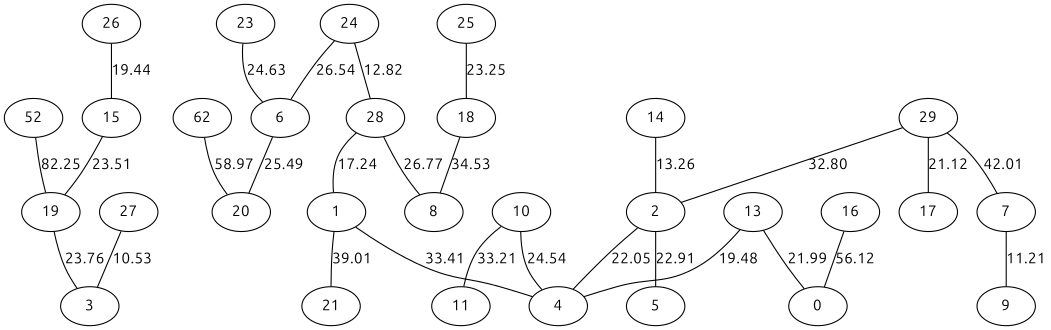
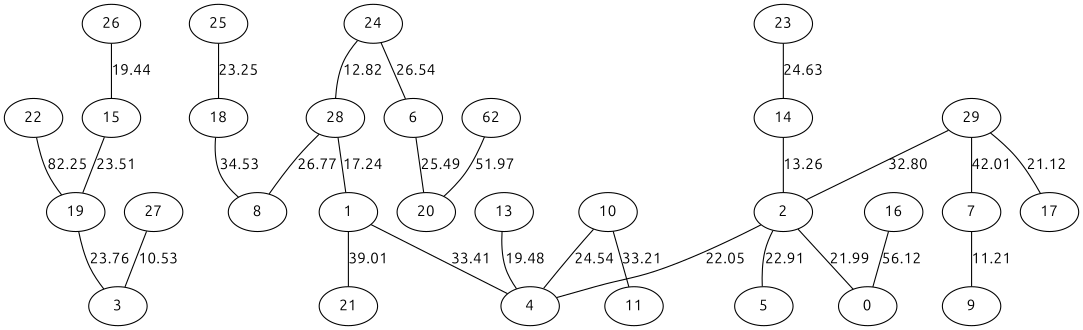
edge "23" -- "6": now "23" -- "14"
node "52": label "52" -> "22"
edge "62" -- "20": label "58.97" -> "51.97"
edge "13" -- "0": now "2" -- "0"
